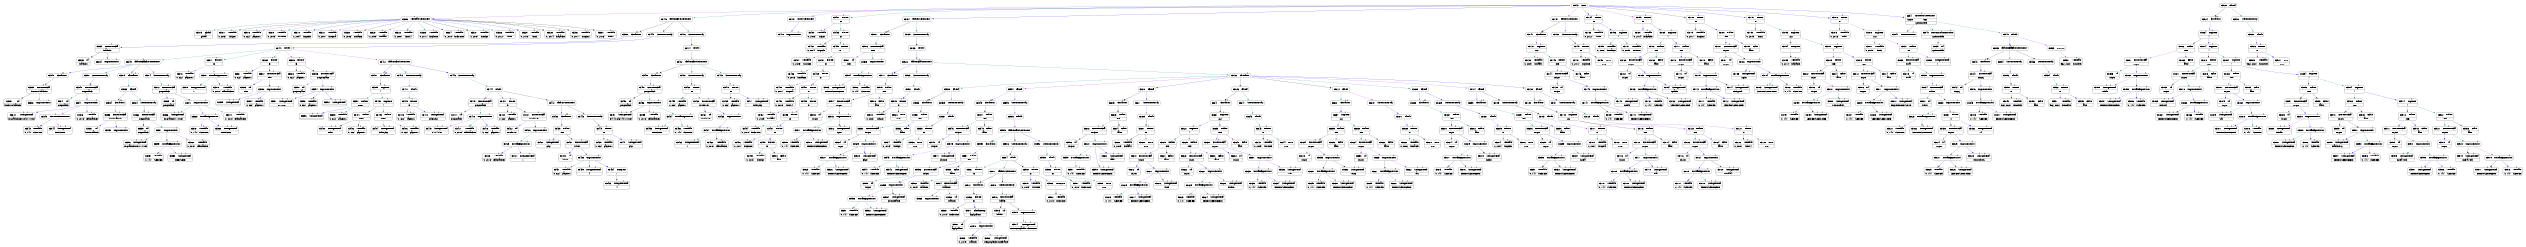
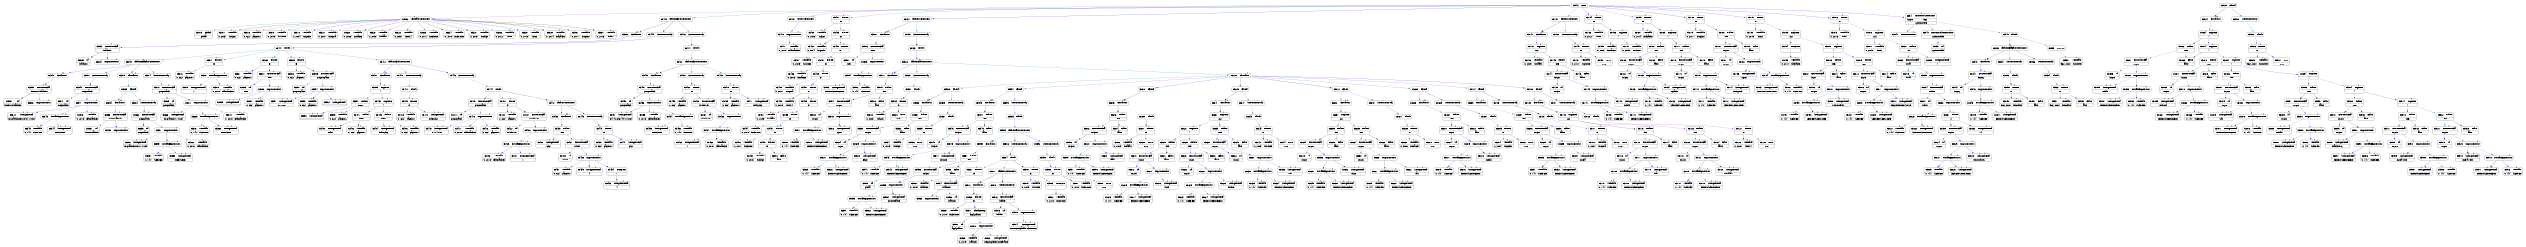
node "83477": added
edge "83874" -> "83872": now "83874" -> "83863"
node "83611": removed
node "83345": text "FunctionStatement" -> "PostfixExpression"
edge "83601" -> "83598": now "83599" -> "83598"
edge "83557" -> "83558": color blue -> black
node "83550": text "stripos" -> "global"
